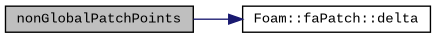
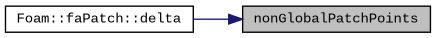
edge "nonGlobalPatchPoints" -> "Foam::faPatch::delta": reversed
